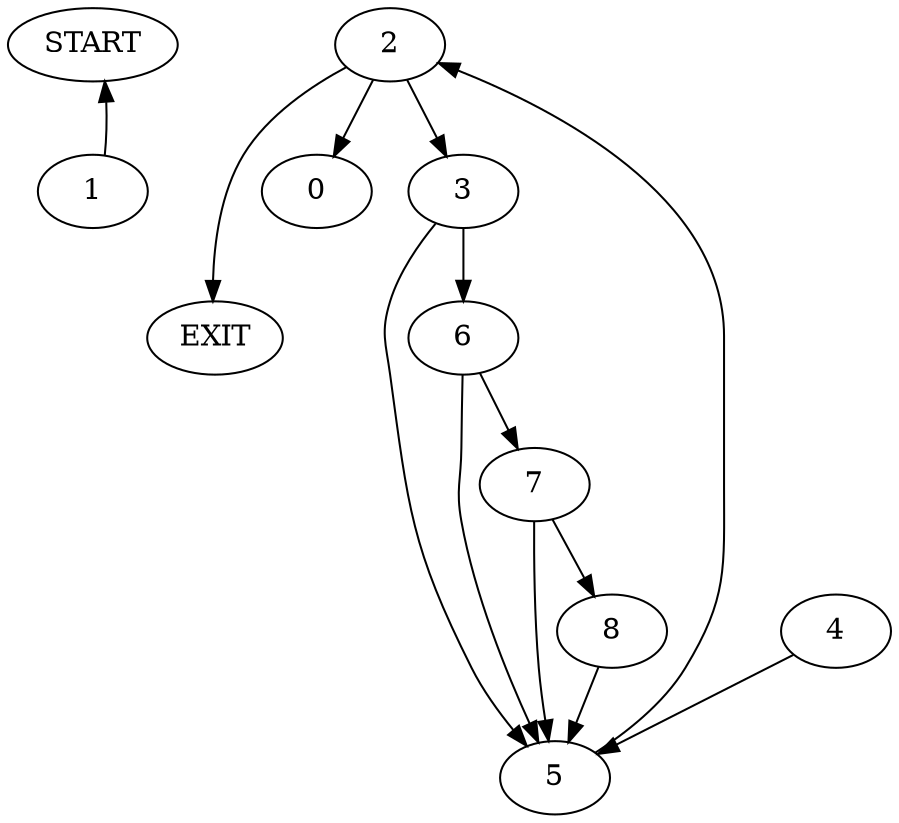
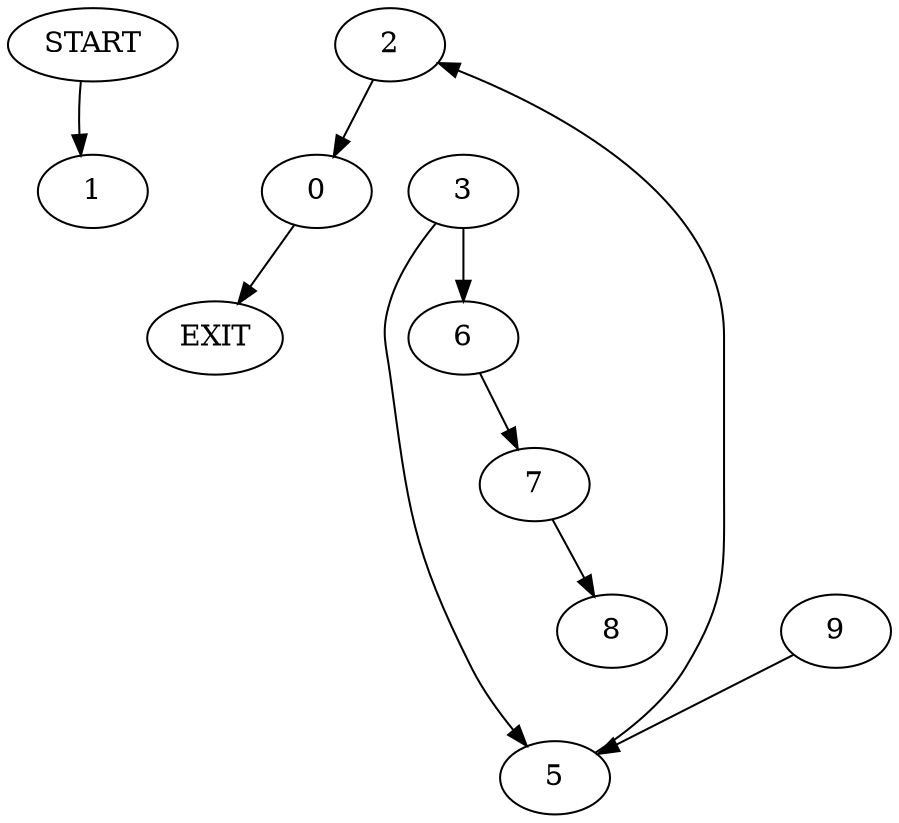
edge "2" -> "3": removed
edge "1" -> "START": reversed
edge "2" -> "EXIT": now "0" -> "EXIT"
edge "6" -> "5": removed
edge "7" -> "5": removed
node "4": label "4" -> "9"
edge "8" -> "5": removed
